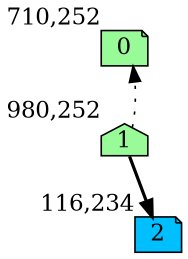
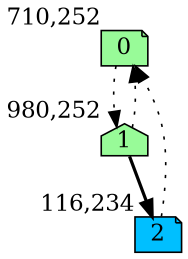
edge "0 710,252" -> "1 980,252": added
edge "2 116,234" -> "0 710,252": added
